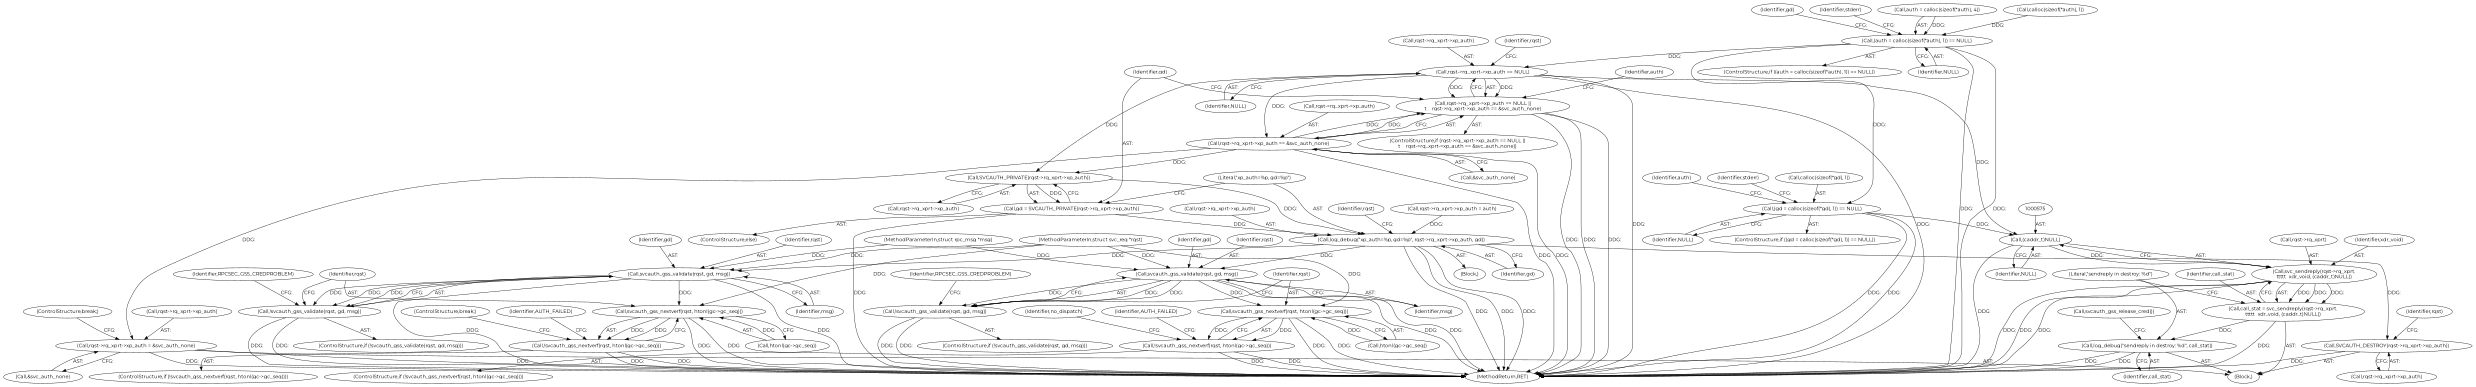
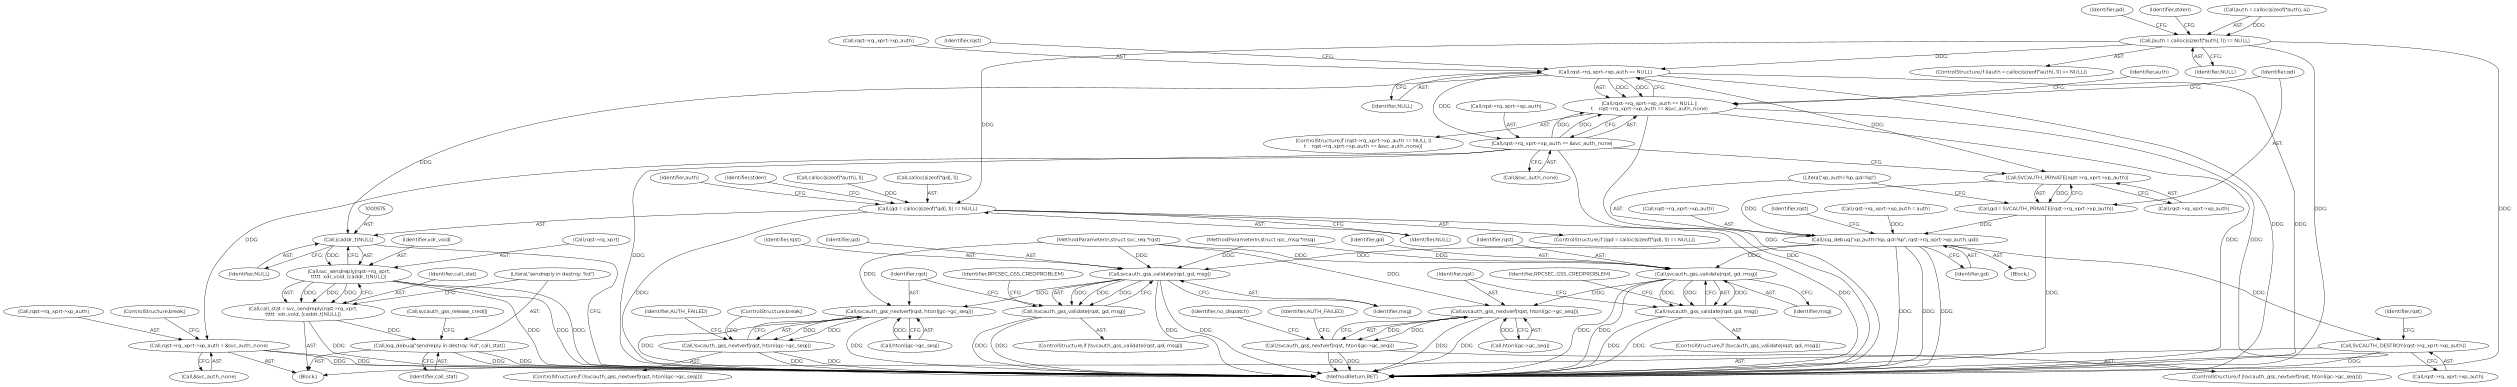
edge "(Call,calloc(sizeof(*auth), 1))" -> "(Call,(auth = calloc(sizeof(*auth), 1)) == NULL)": now "(Call,calloc(sizeof(*auth), 1))" -> "(Call,(gd = calloc(sizeof(*gd), 1)) == NULL)"
edge "(Call,rqst->rq_xprt->xp_auth == &svc_auth_none)" -> "(Call,SVCAUTH_PRIVATE(rqst->rq_xprt->xp_auth))": label "DDG: " -> "CFG: "
edge "(Call,(gd = calloc(sizeof(*gd), 1)) == NULL)" -> "(Call,(caddr_t)NULL)": label "DDG: " -> "AST: "
node "(ControlStructure,else)": removed
edge "(Call,(caddr_t)NULL)" -> "(MethodReturn,RET)": label "DDG: " -> "CFG: "
